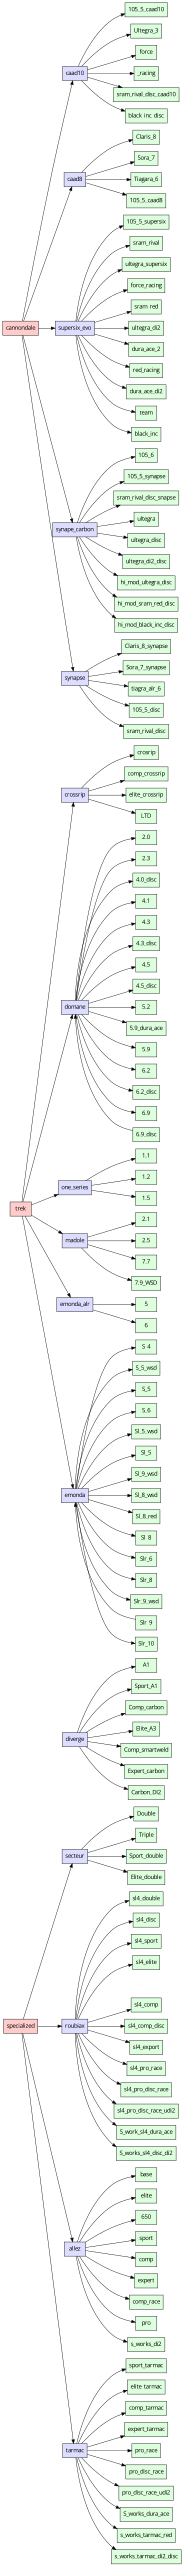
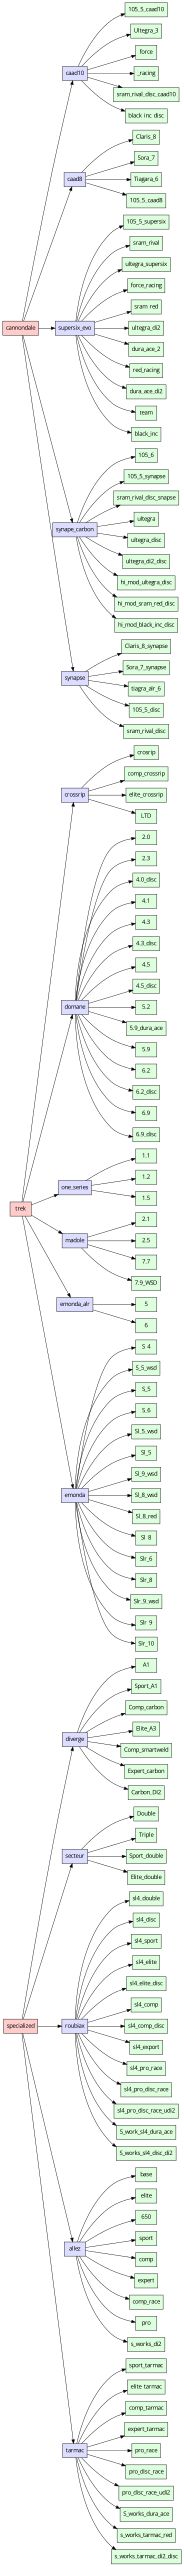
edge "6.9_disc" -> "domane": reversed
edge "Slr_9" -> "emonda": reversed
edge "specialized" -> "diverge": added
node "sl4_elite_disc": added
